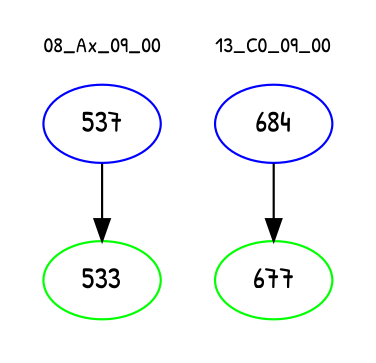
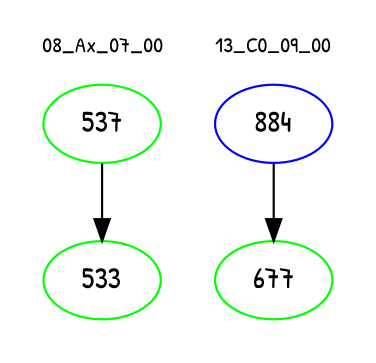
cluster "08_Ax_09_00": label "08_Ax_09_00" -> "08_Ax_07_00"
node "537": color blue -> green
node "684": label "684" -> "884"
